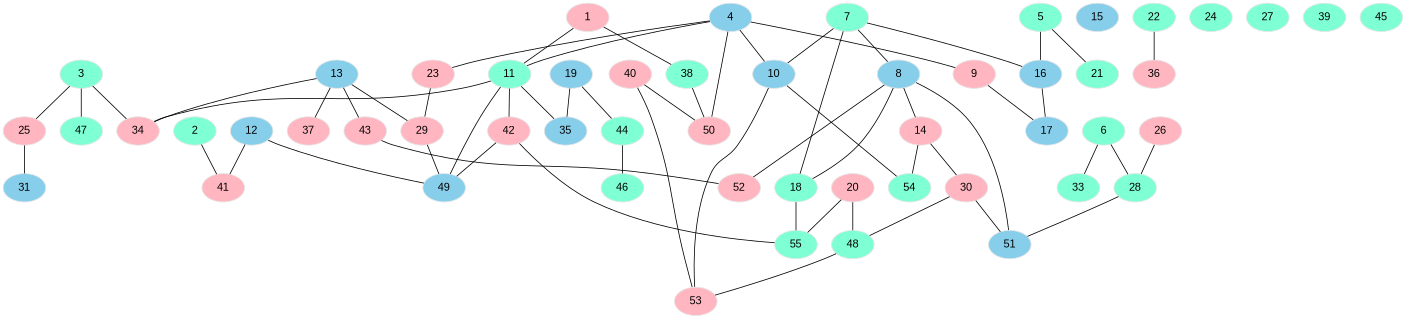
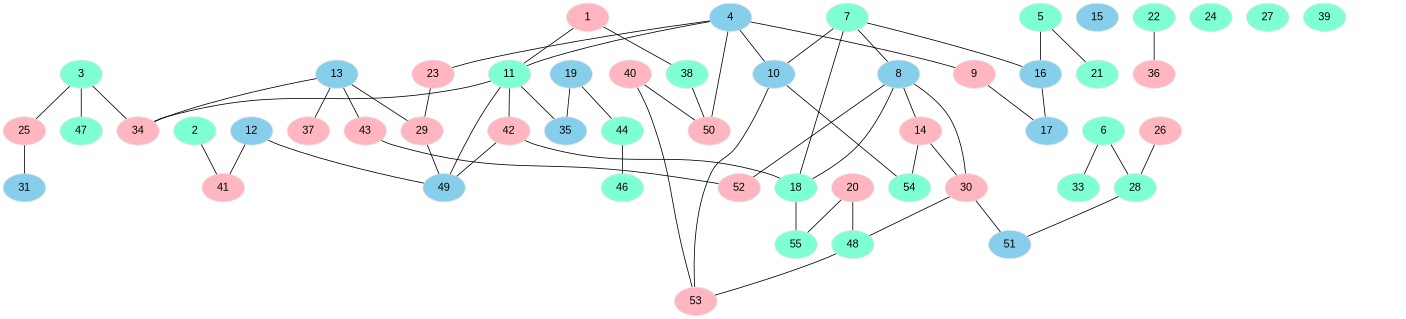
node "45": removed
edge "8" -- "51": now "8" -- "30"
edge "42" -- "55": now "42" -- "18"
